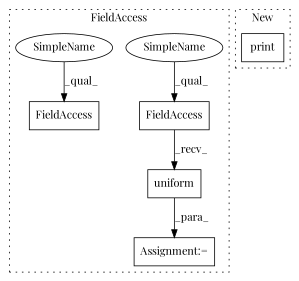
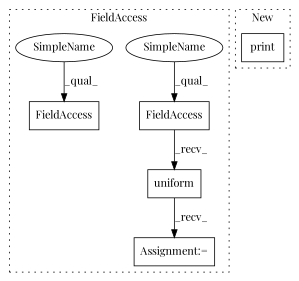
edge "uniform" -> "Assignment:=": label "_para_" -> "_recv_"
